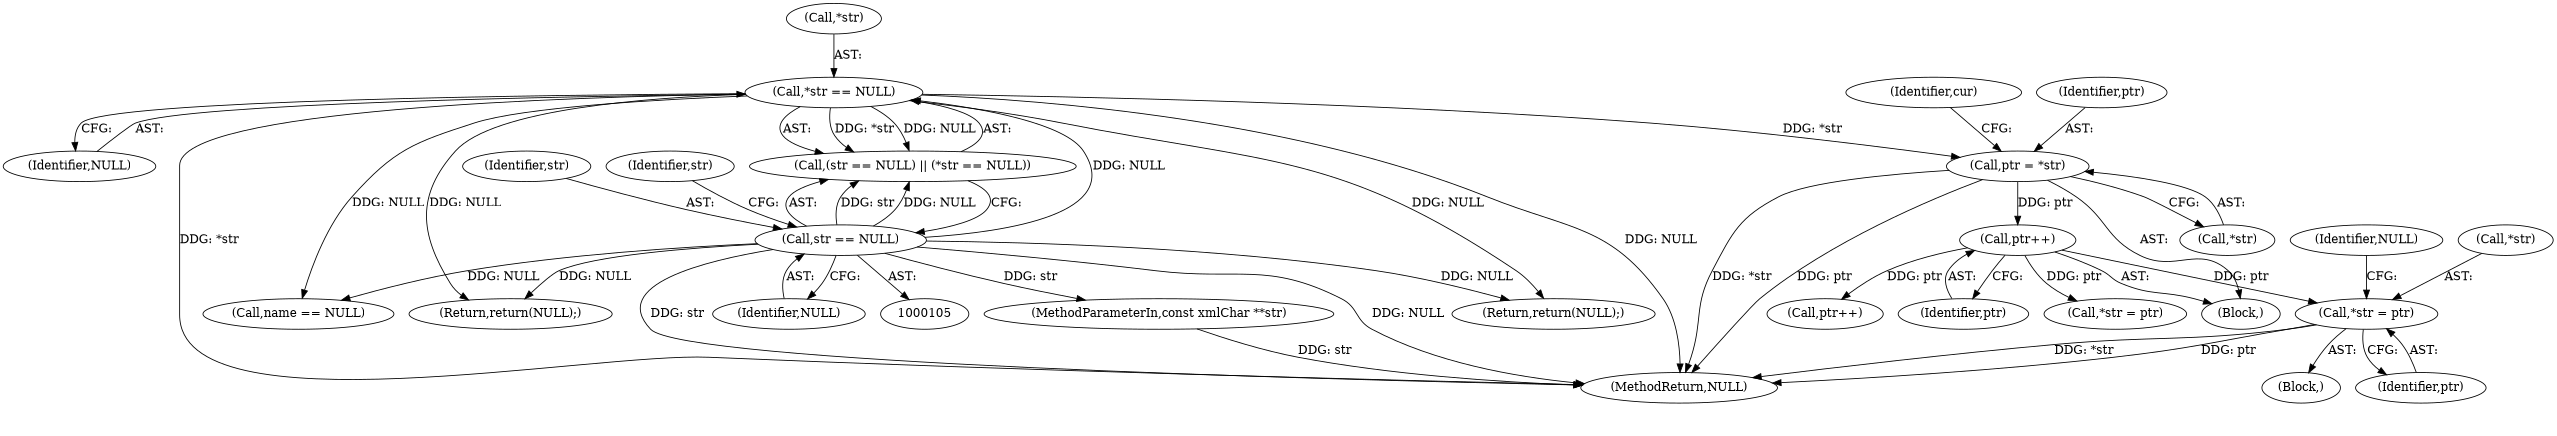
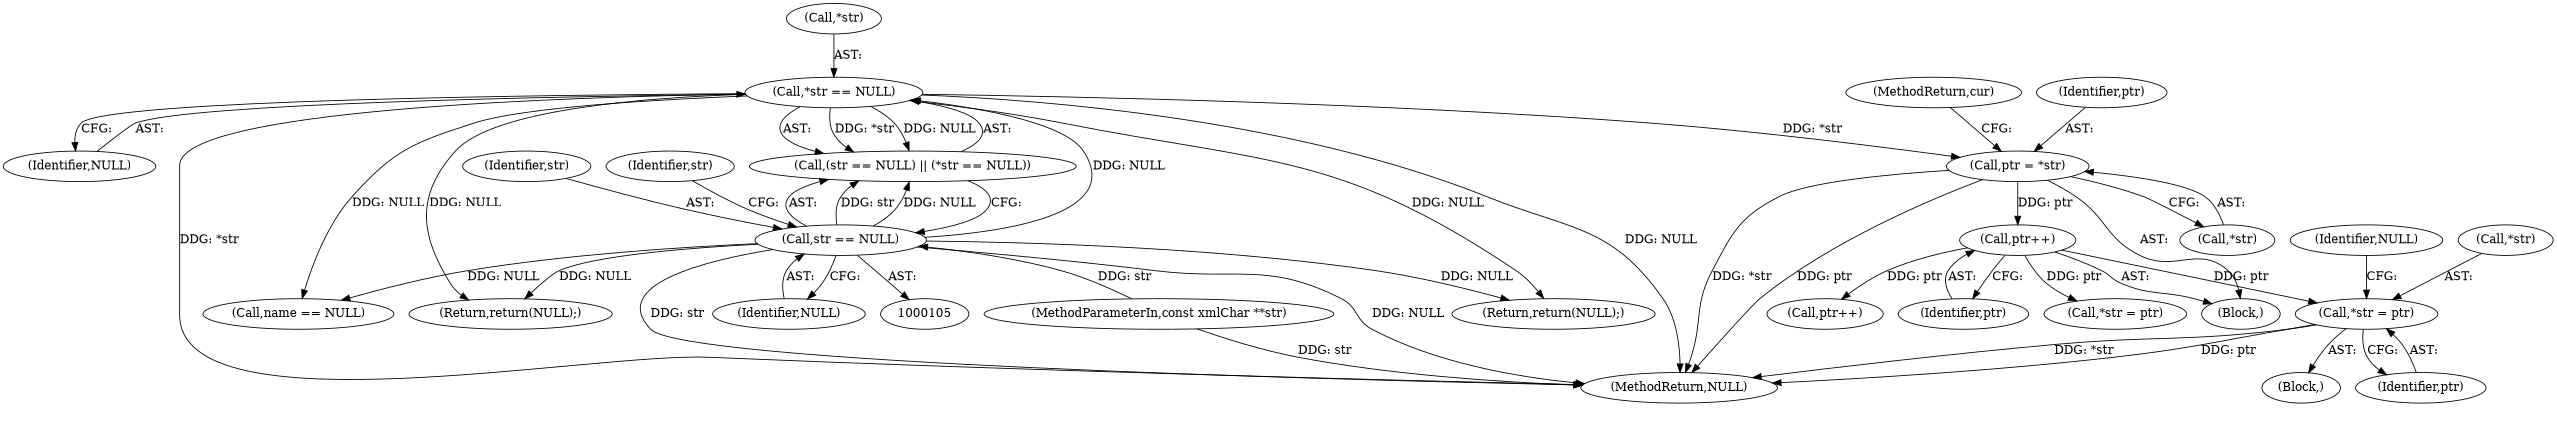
node "(Identifier,cur)": label "(Identifier,cur)" -> "(MethodReturn,cur)"
edge "(Call,str == NULL)" -> "(MethodParameterIn,const xmlChar **str)": reversed
